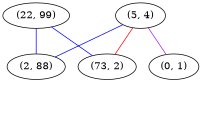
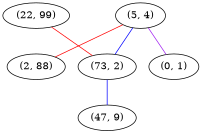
edge "(22, 99)" -- "(2, 88)": removed
edge "(22, 99)" -- "(73, 2)": color blue -> red
edge "(5, 4)" -- "(2, 88)": color blue -> red
edge "(5, 4)" -- "(73, 2)": color red -> blue
node "(47, 9)": added
